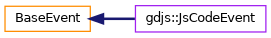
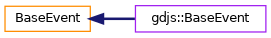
node "gdjs::JsCodeEvent": label "gdjs::JsCodeEvent" -> "gdjs::BaseEvent"
